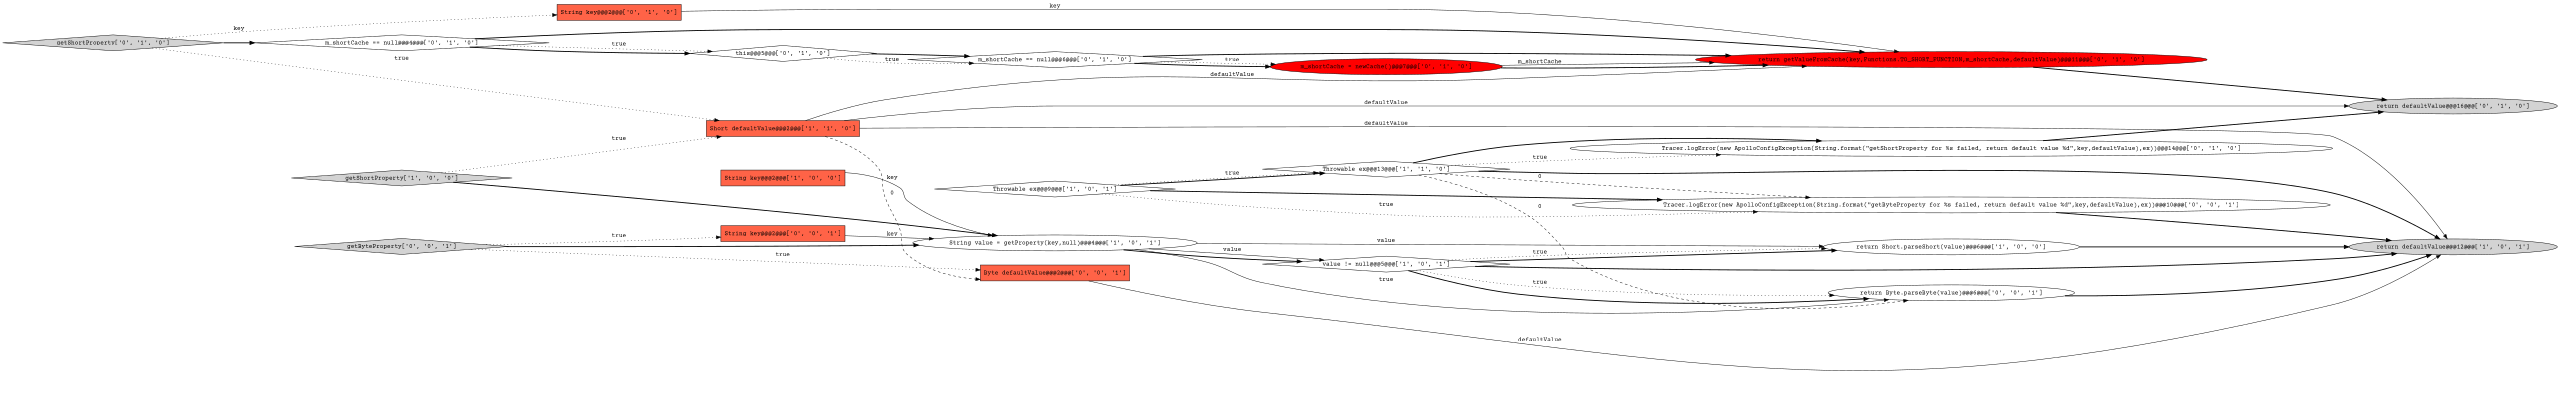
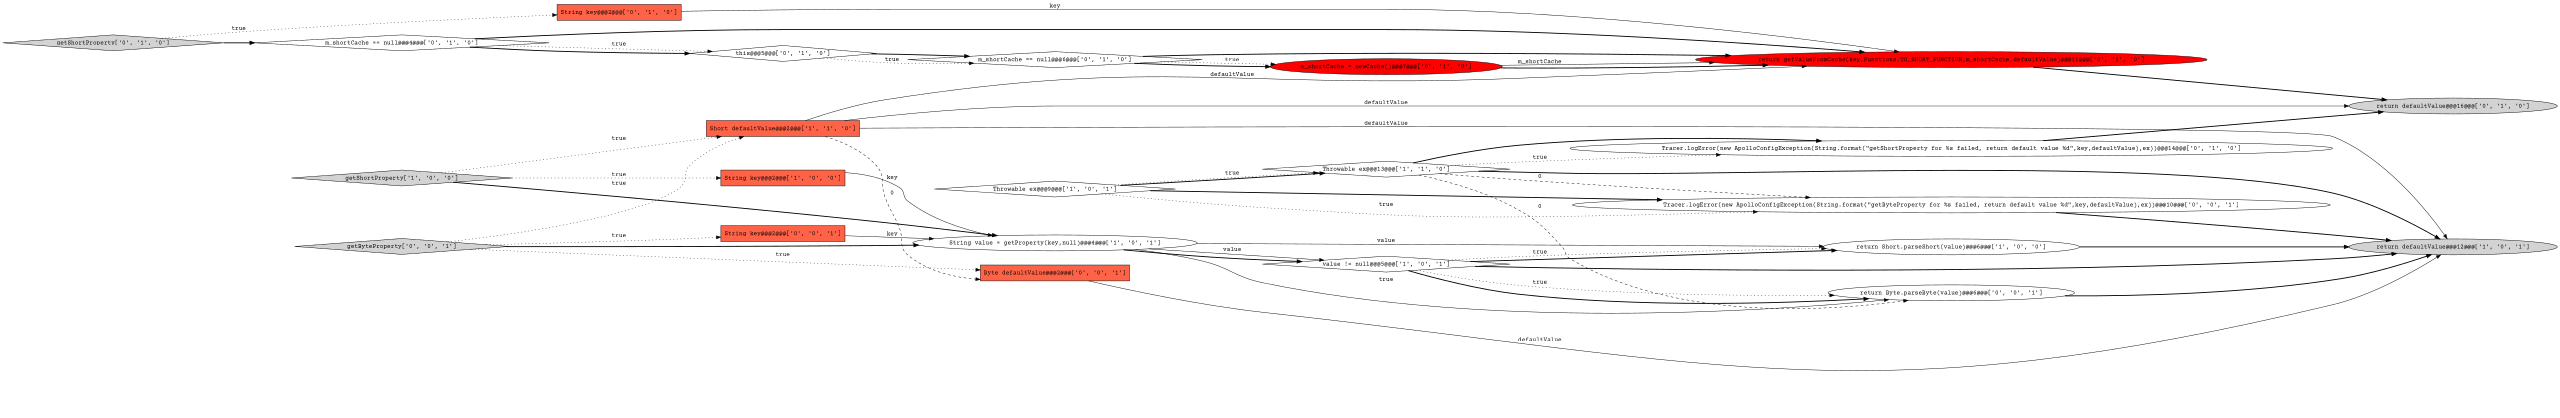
edge "getShortProperty['0', '1', '0']" -> "String key@@@2@@@['0', '1', '0']": label "key" -> "true"
edge "getShortProperty['0', '1', '0']" -> "Short defaultValue@@@2@@@['1', '1', '0']": now "getByteProperty['0', '0', '1']" -> "Short defaultValue@@@2@@@['1', '1', '0']"
edge "getShortProperty['1', '0', '0']" -> "String key@@@2@@@['1', '0', '0']": added, label "true"
